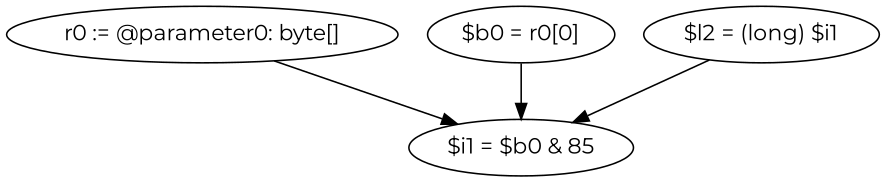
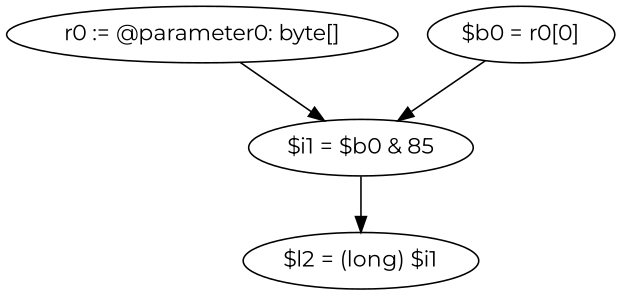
edge "$l2 = (long) $i1" -> "$i1 = $b0 & 85": reversed
